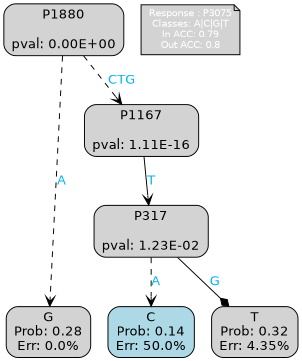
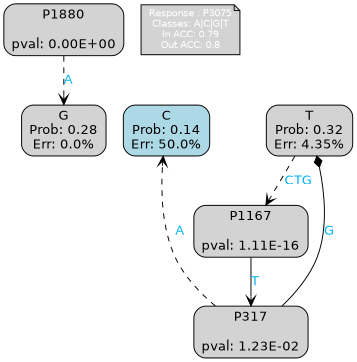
edge "P1880 pval: 0.00E+00" -> "P1167 pval: 1.11E-16": now "T Prob: 0.32 Err: 4.35%" -> "P1167 pval: 1.11E-16"
